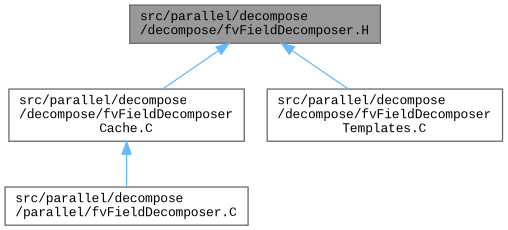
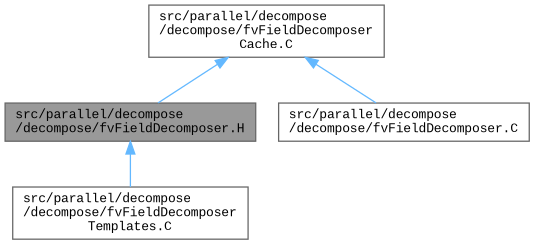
edge "src/parallel/decompose /decompose/fvFieldDecomposer Cache.C" -> "src/parallel/decompose /decompose/fvFieldDecomposer.H": reversed
node "src/parallel/decompose /parallel/fvFieldDecomposer.C": label "src/parallel/decompose /parallel/fvFieldDecomposer.C" -> "src/parallel/decompose /decompose/fvFieldDecomposer.C"
